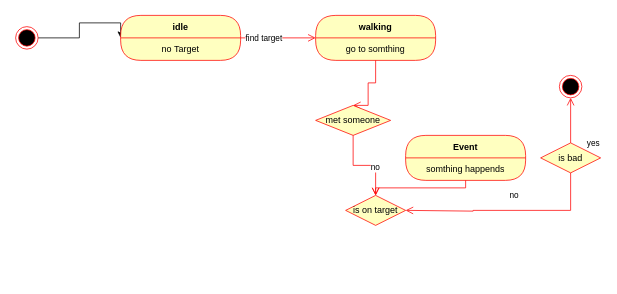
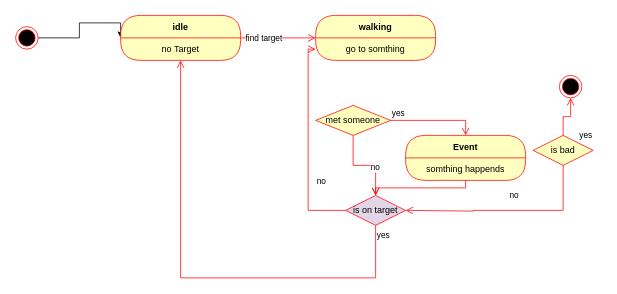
edge "walking" -> "met someone": removed
edge "met someone" -> "Event": added, label "yes"
edge "is on target" -> "go to somthing": added, label "no"
node "is bad": moved (570, 158) -> (563, 150)
node "is on target": fillcolor #ffffc0 -> #e1d5e7
edge "is on target" -> "no Target": added, label "yes"
